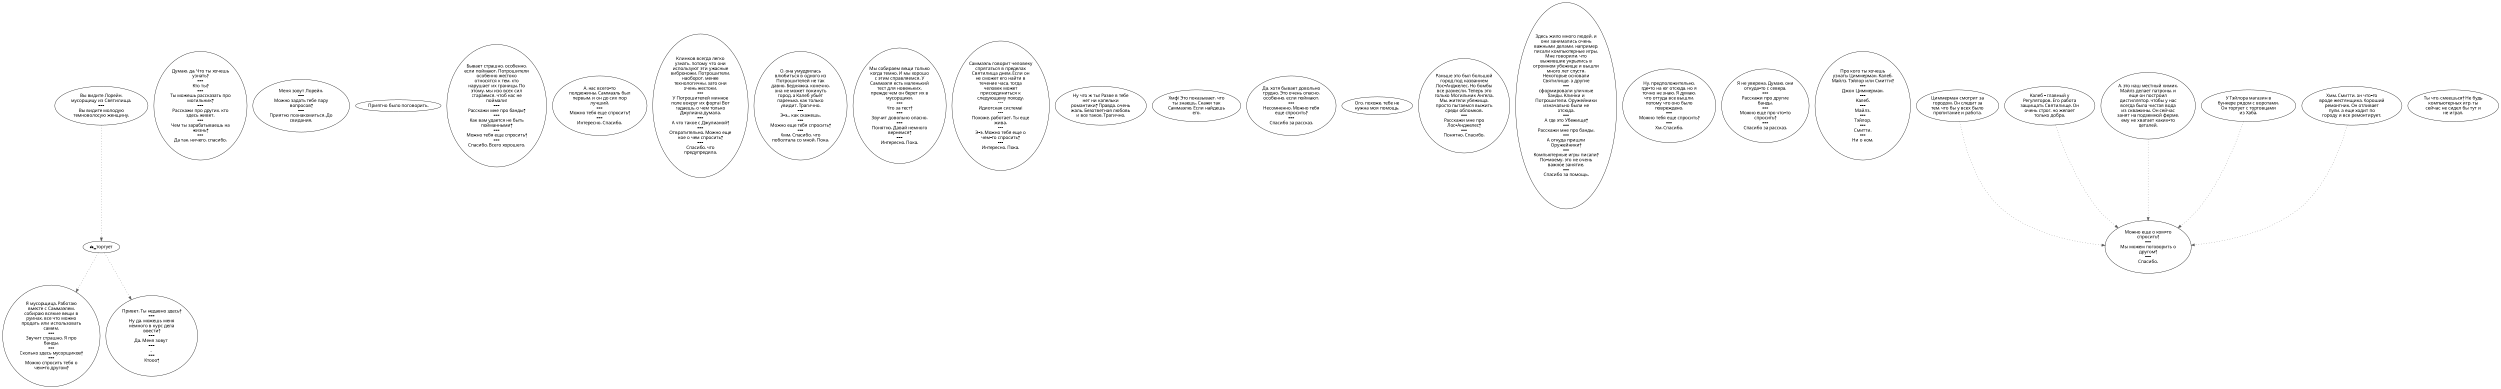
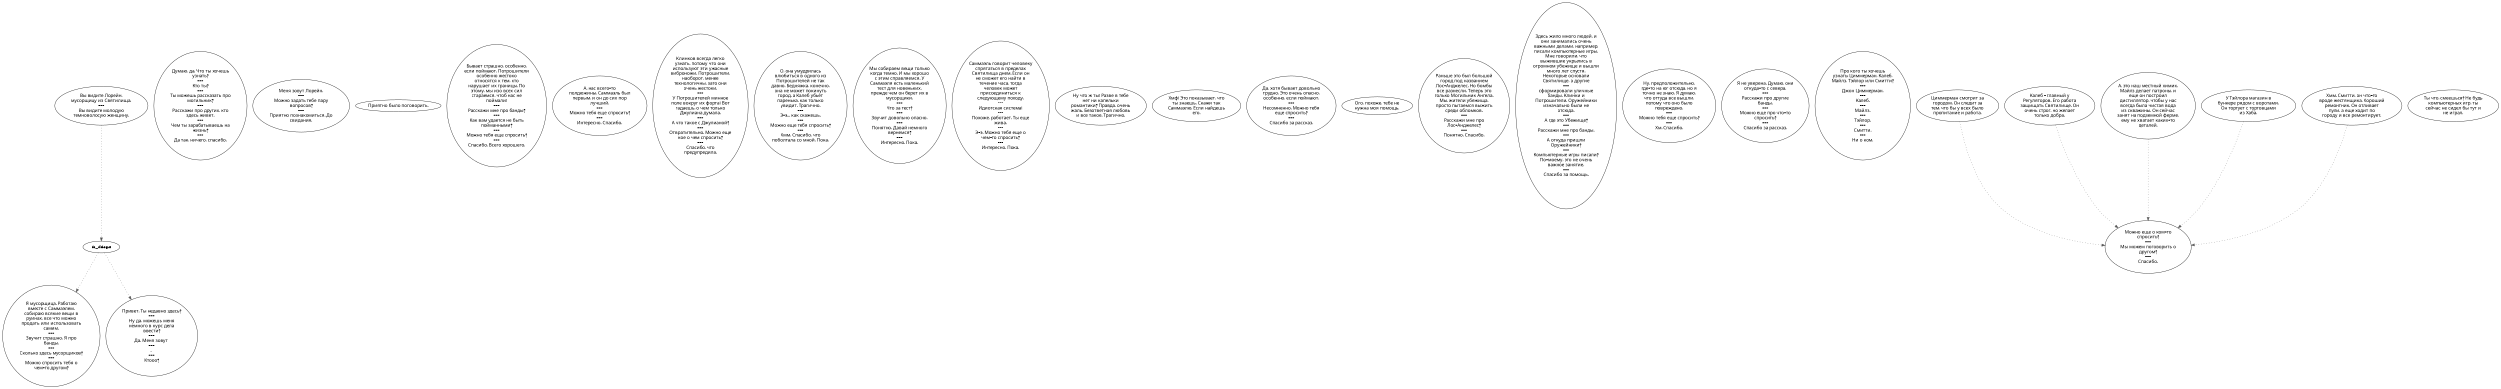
node "do_торгует": label "do_торгует" -> "do_dialogue"
